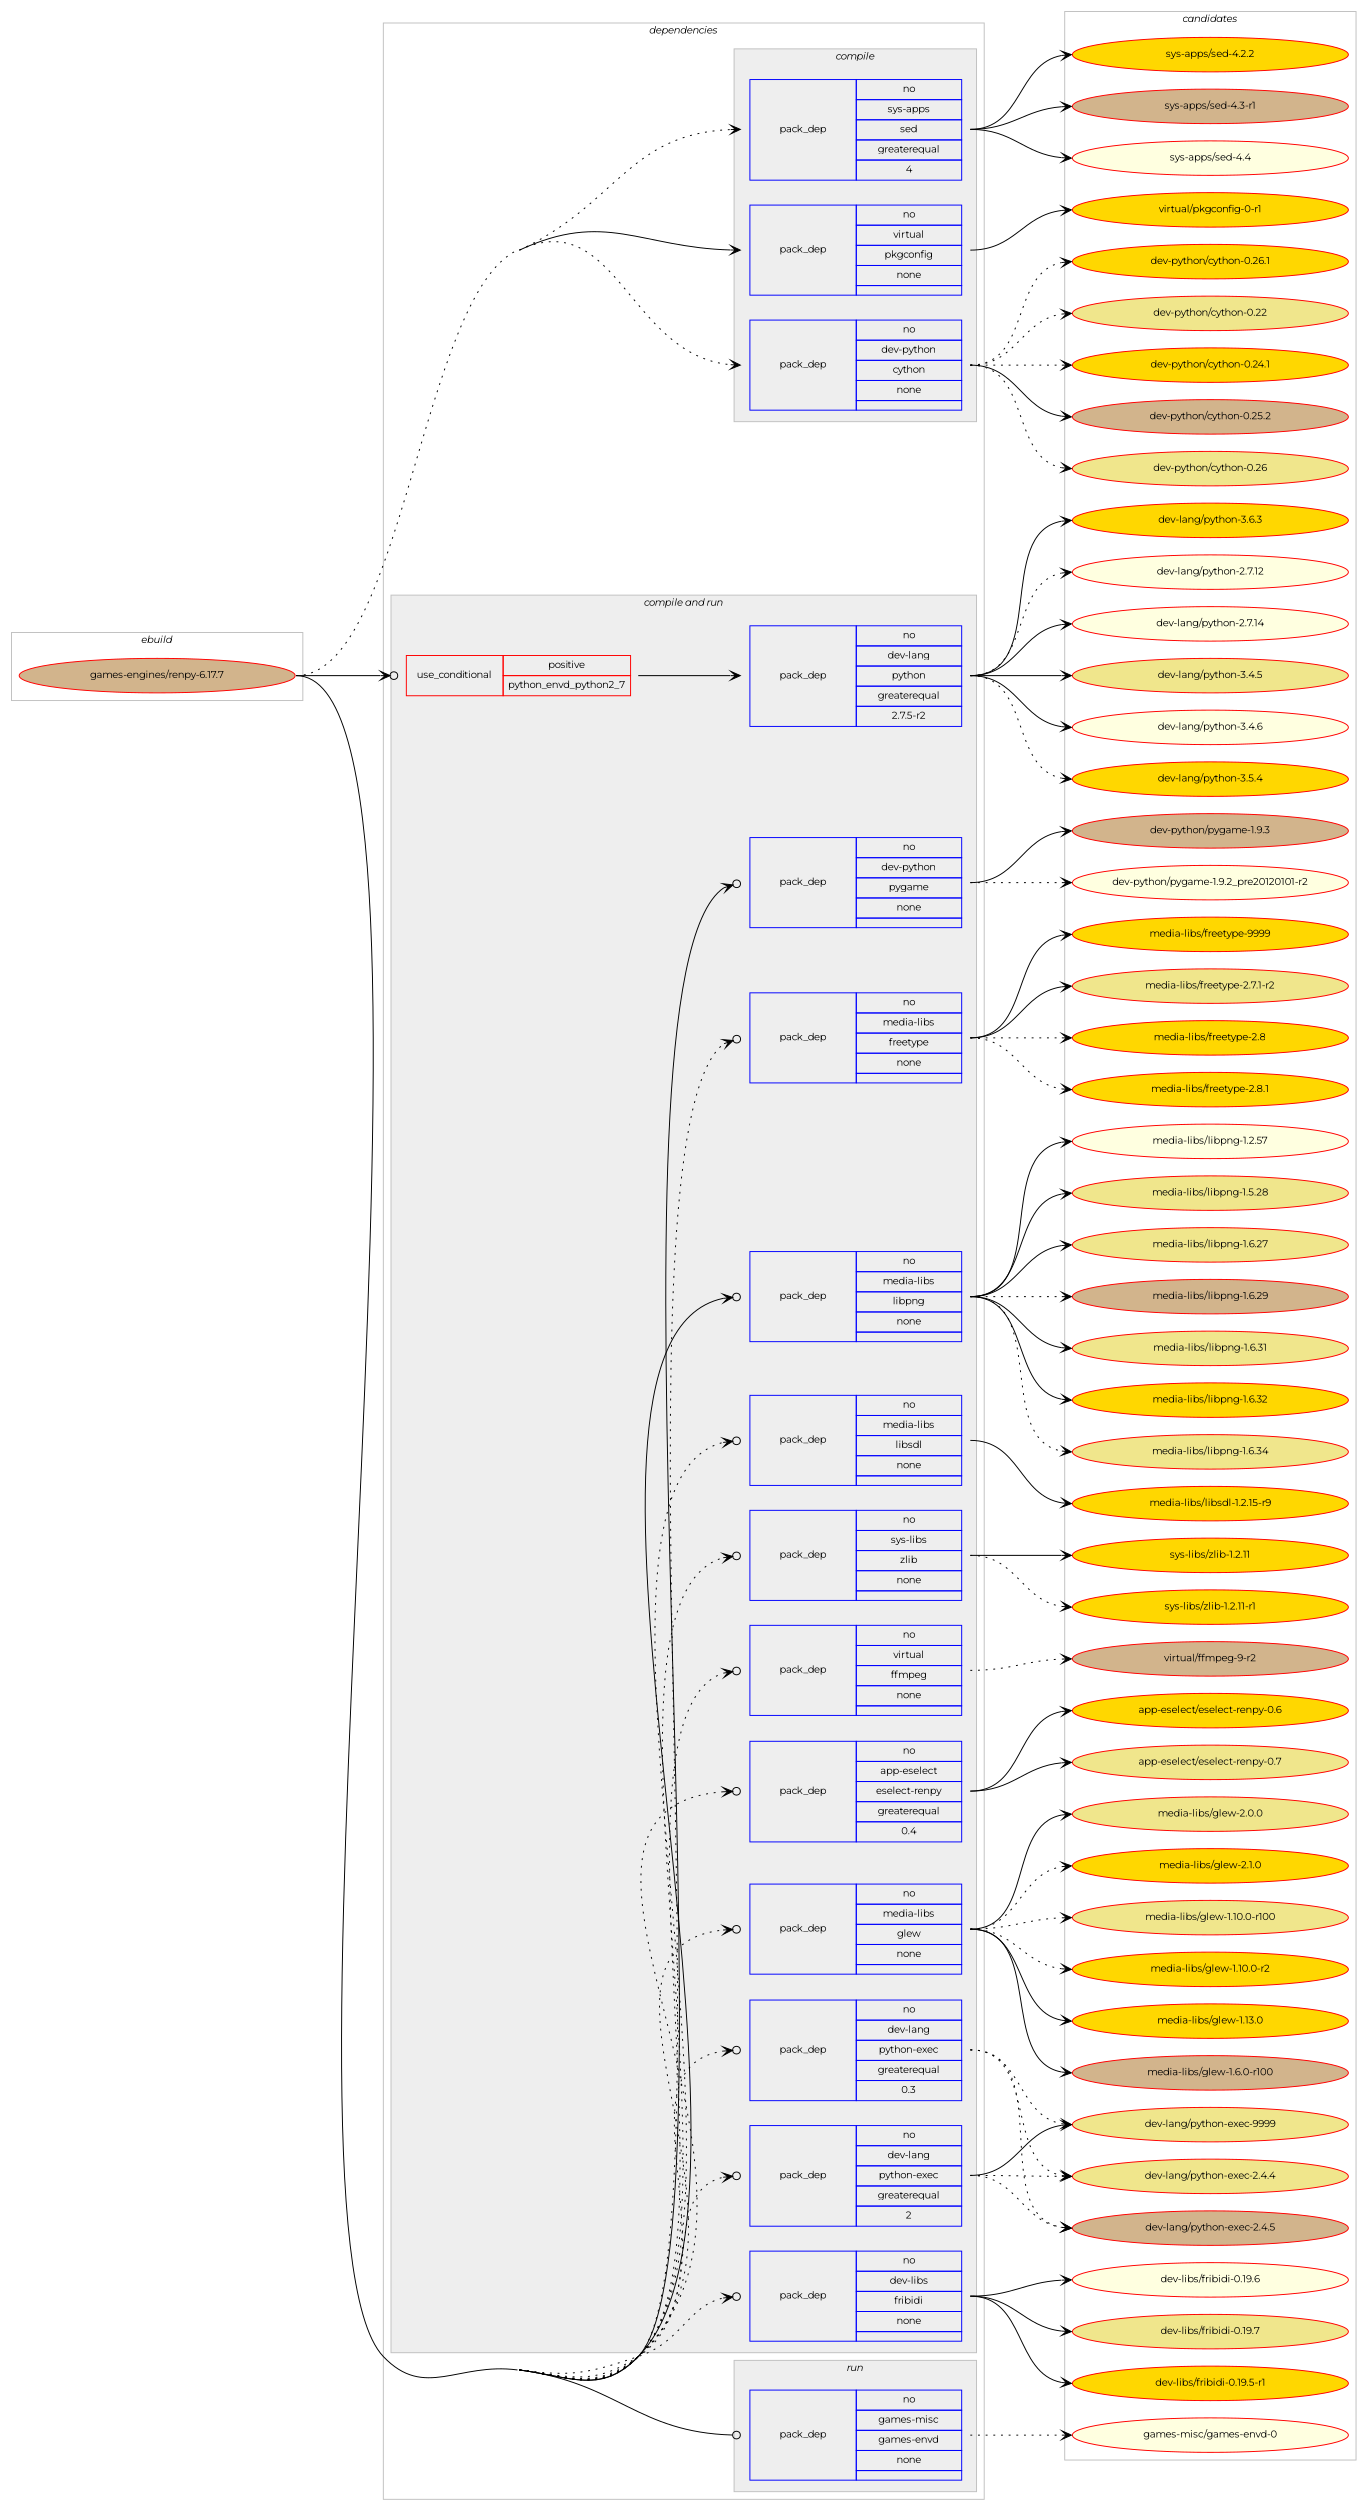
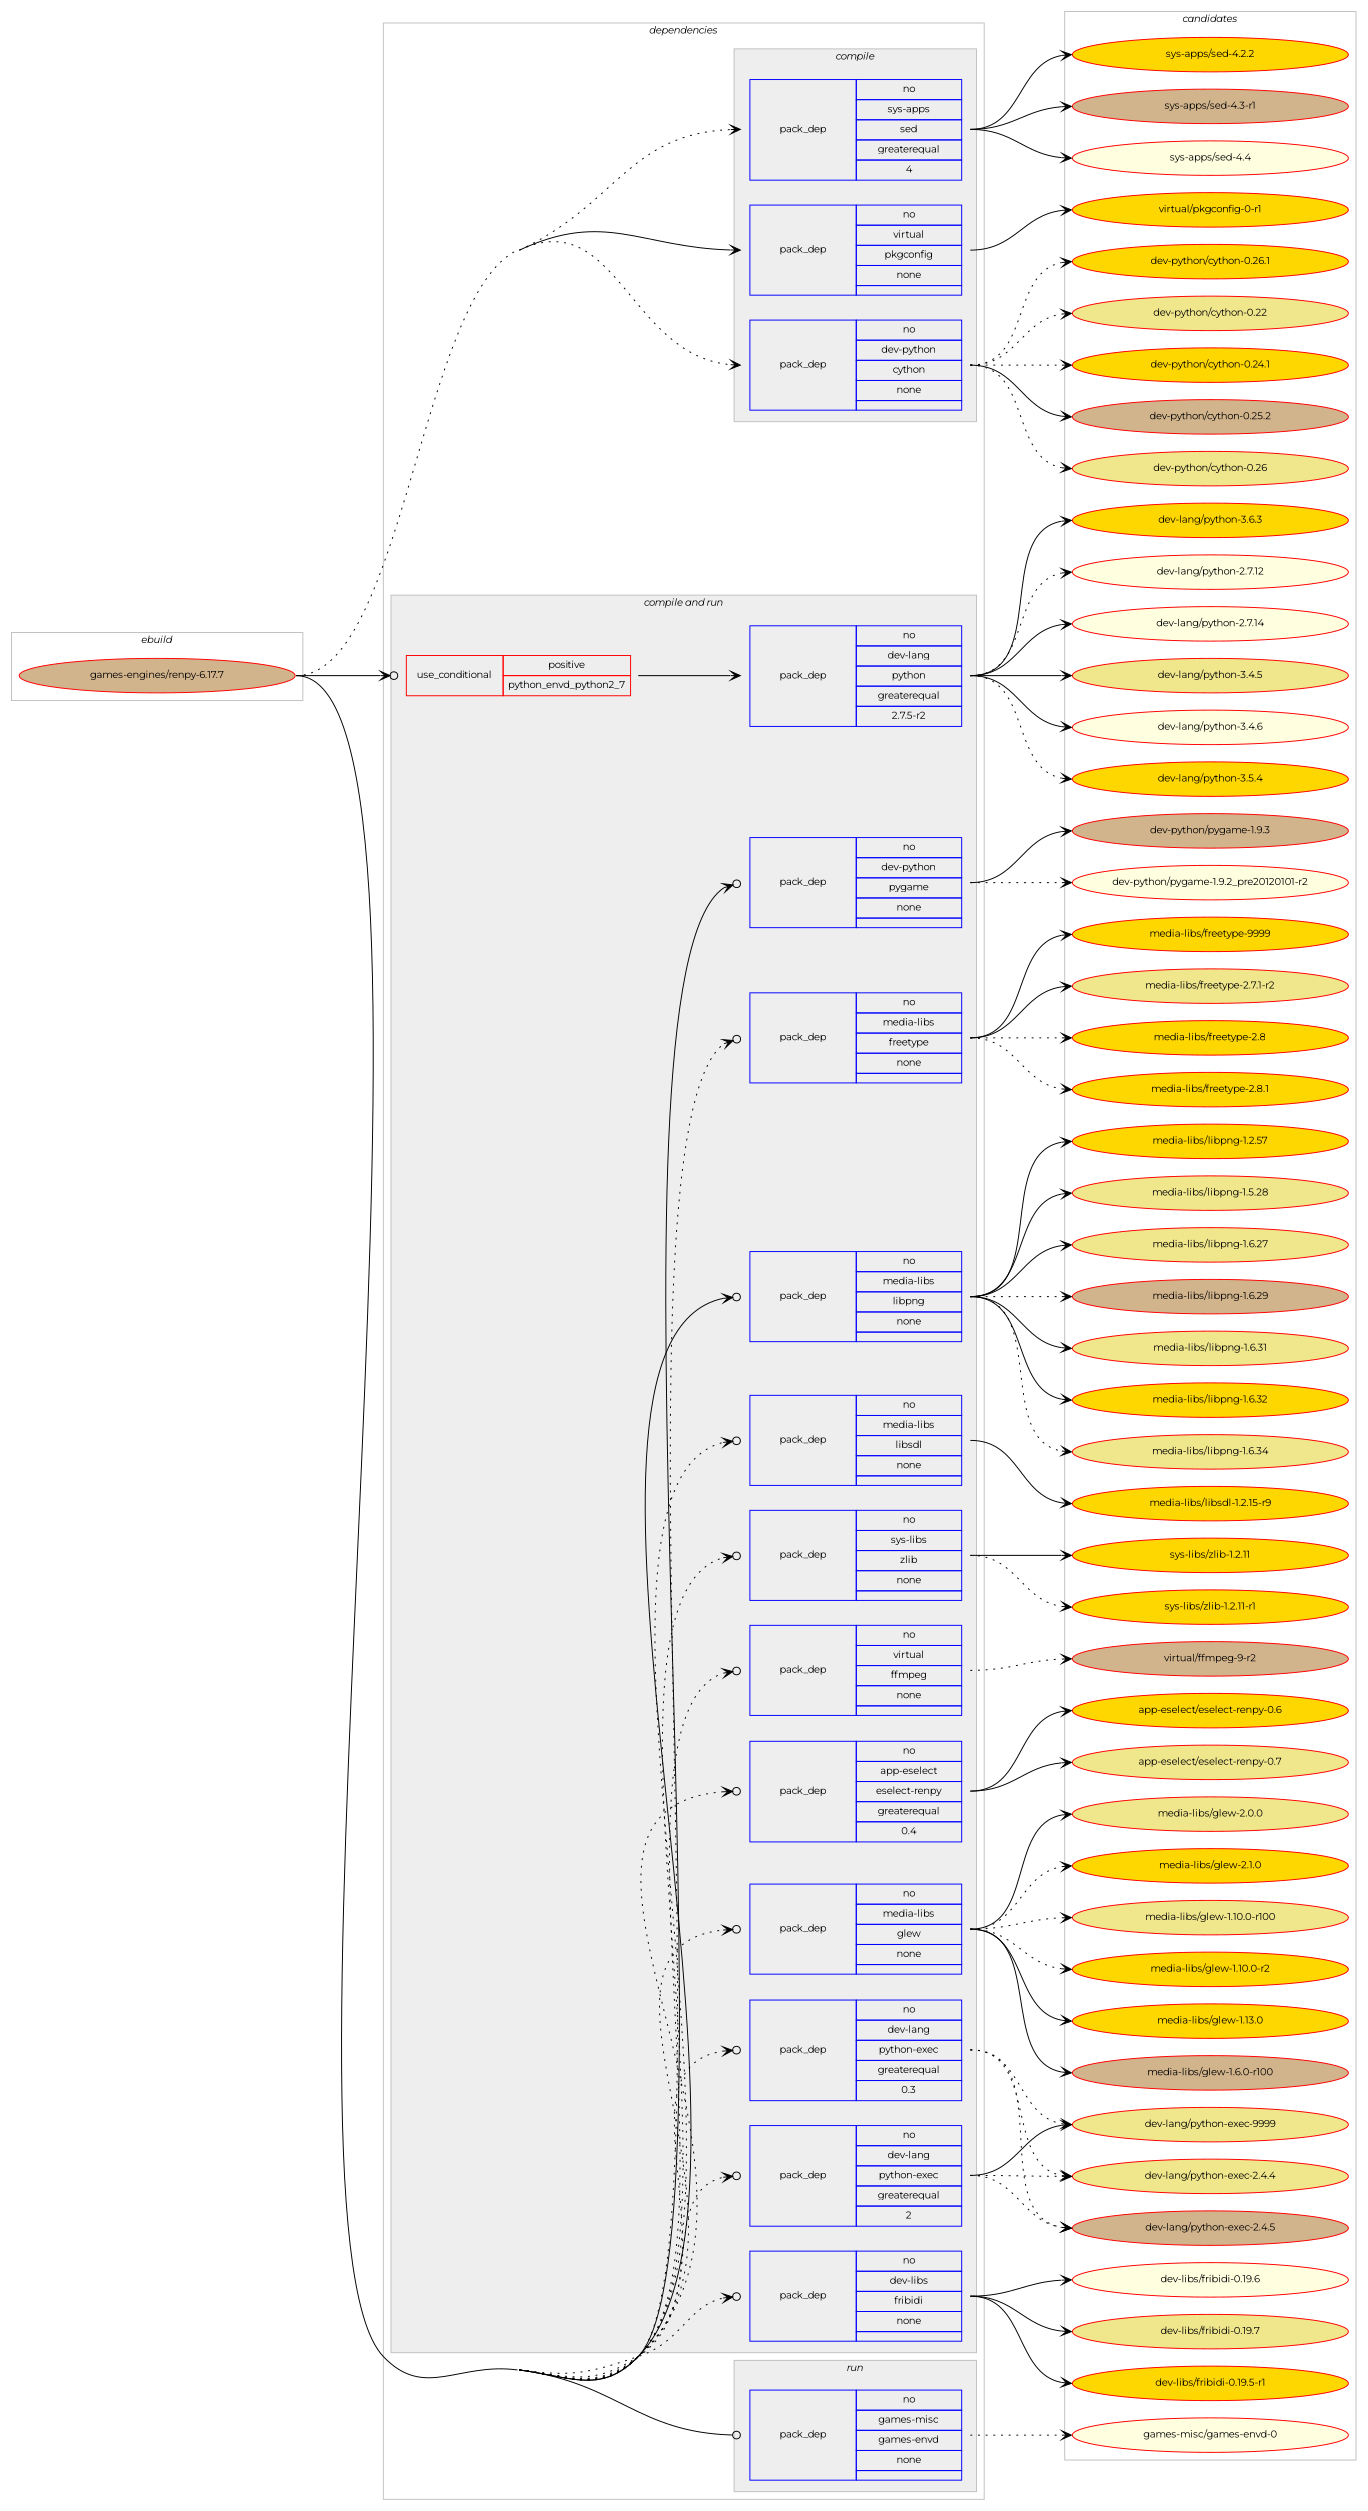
node "media-libs/libpng-1.2.57": fillcolor lightyellow -> gold
